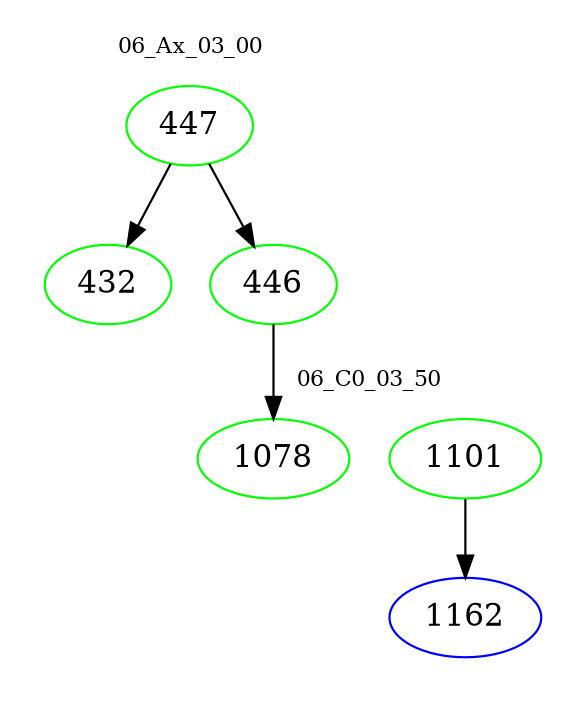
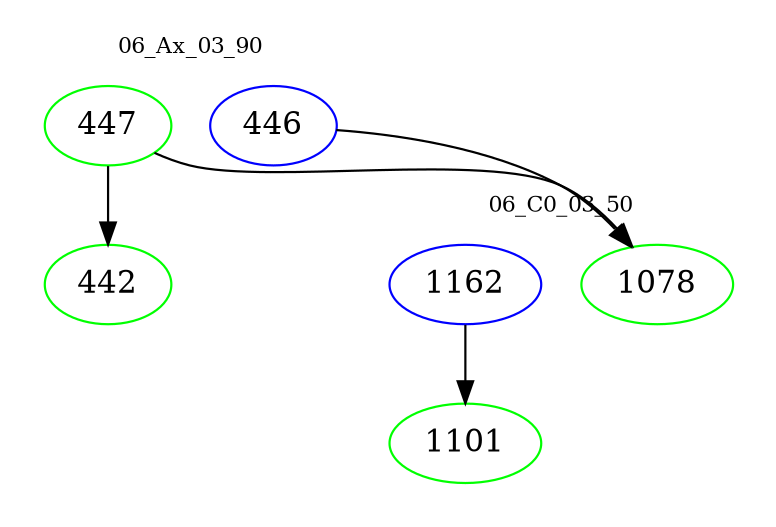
cluster "06_Ax_03_00": label "06_Ax_03_00" -> "06_Ax_03_90"
edge "447" -> "446": now "447" -> "1078"
node "432": label "432" -> "442"
node "446": color green -> blue
edge "1101" -> "1162": reversed
